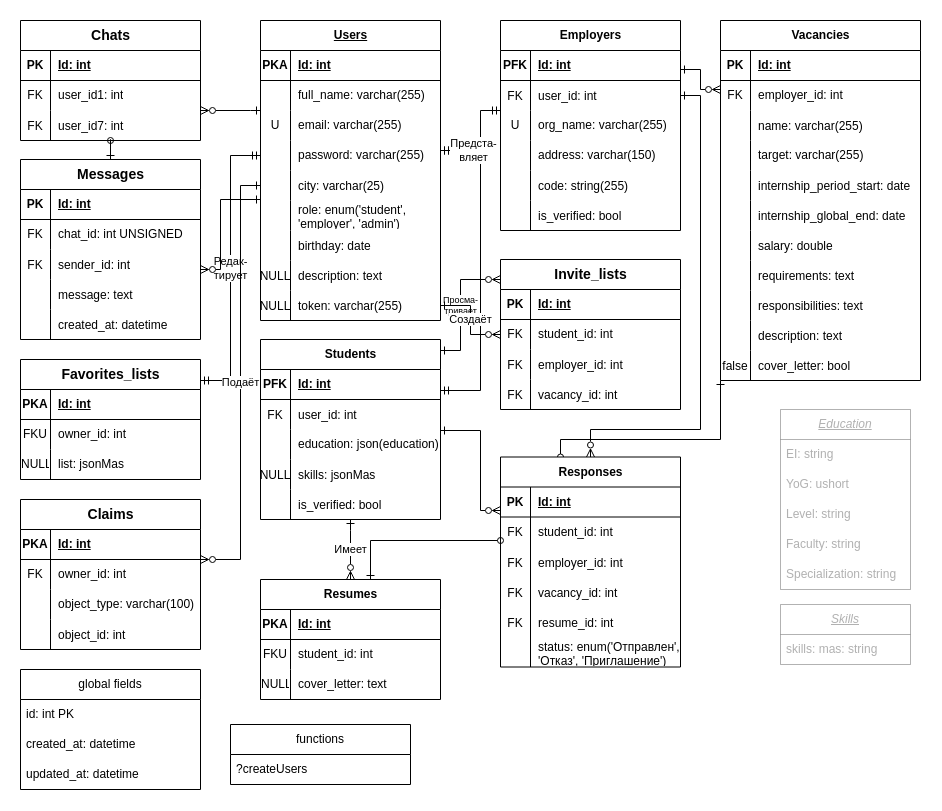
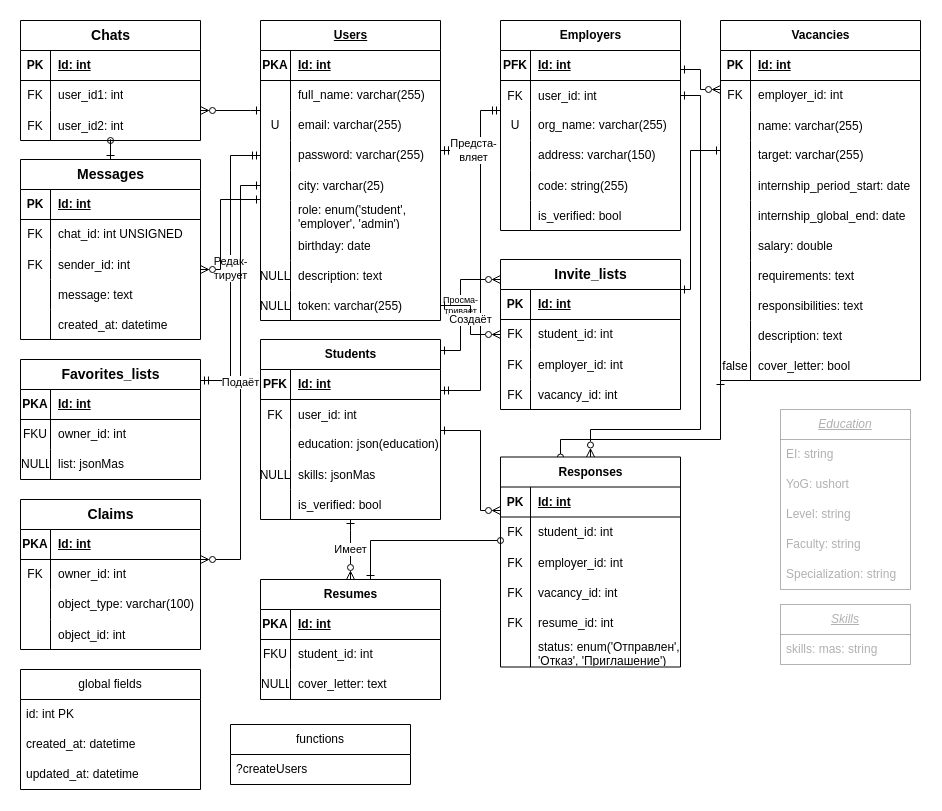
node "user_id7: int": label "user_id7: int" -> "user_id2: int"
edge "Vacancies" -- "Invite_lists": added
